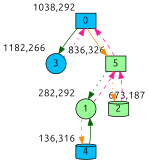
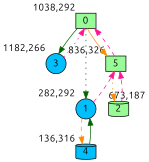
node "0 1038,292": fillcolor deepskyblue -> palegreen
edge "5 836,326" -> "1 282,292": now "0 1038,292" -> "1 282,292"
node "1 282,292": fillcolor palegreen -> deepskyblue
